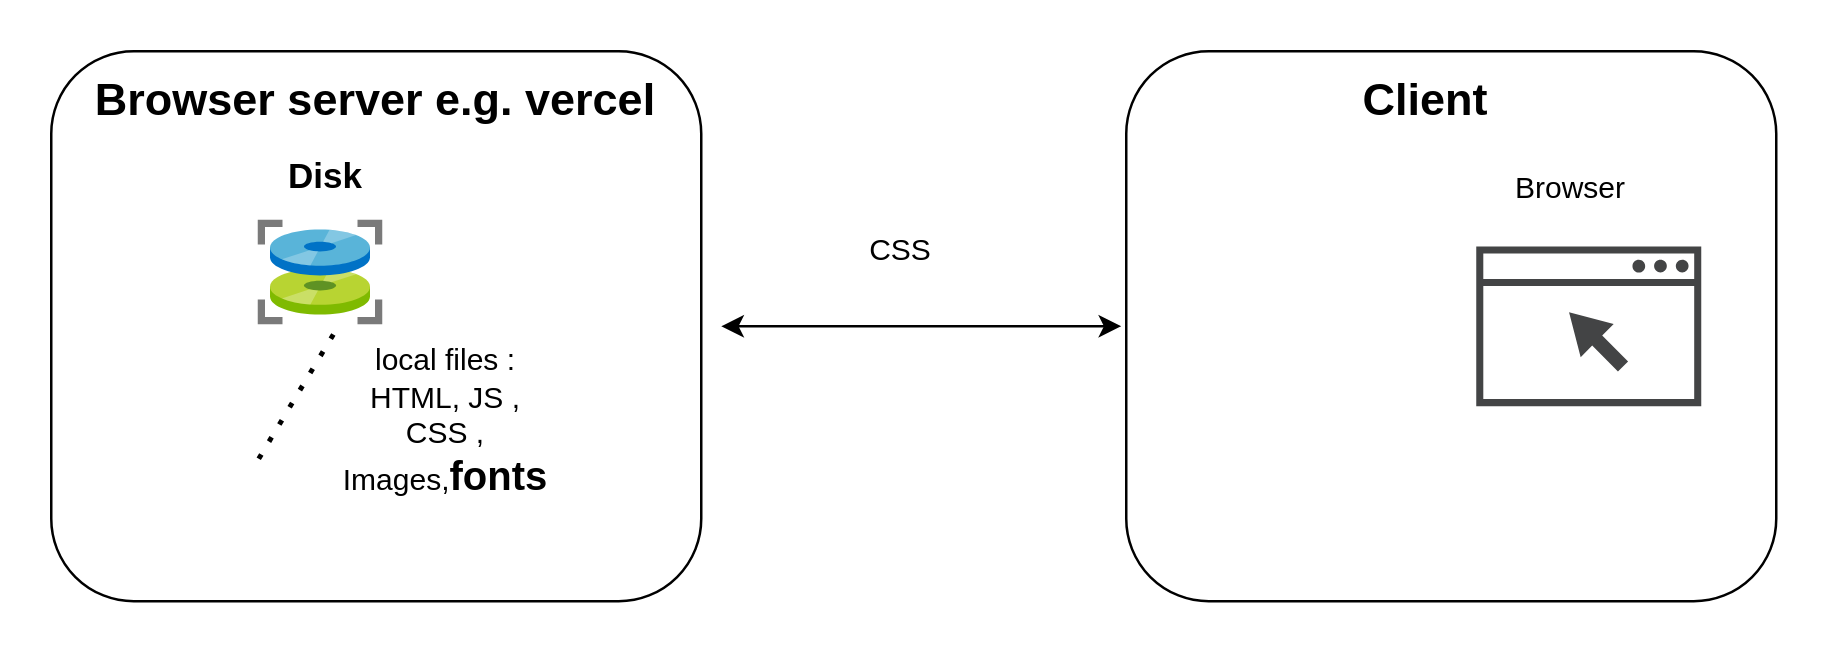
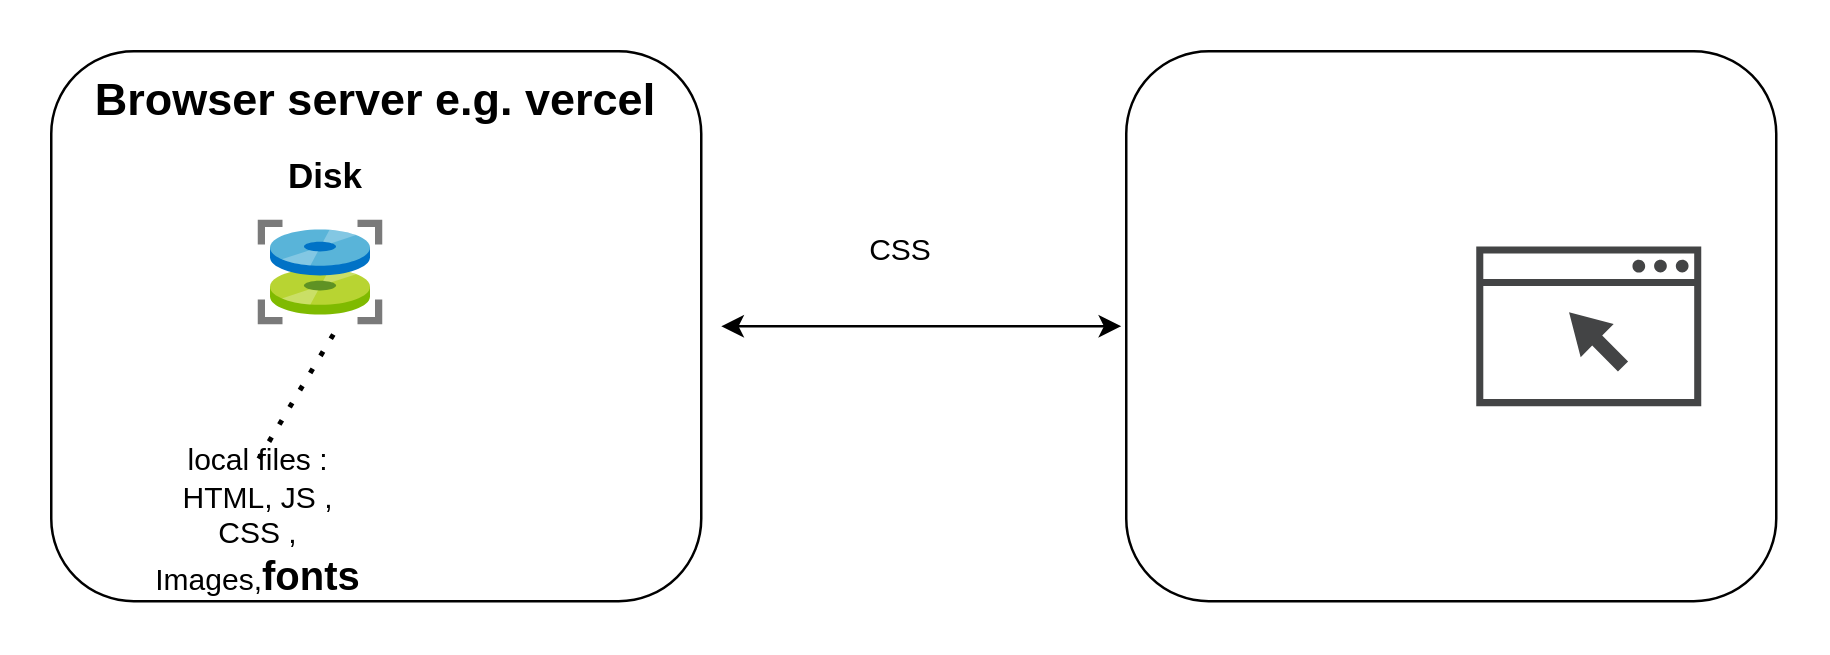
node "Client": removed
node "Browser": removed
node "local files : HTML, JS , CSS , Images,fonts": moved (446, 421) -> (259, 521)
